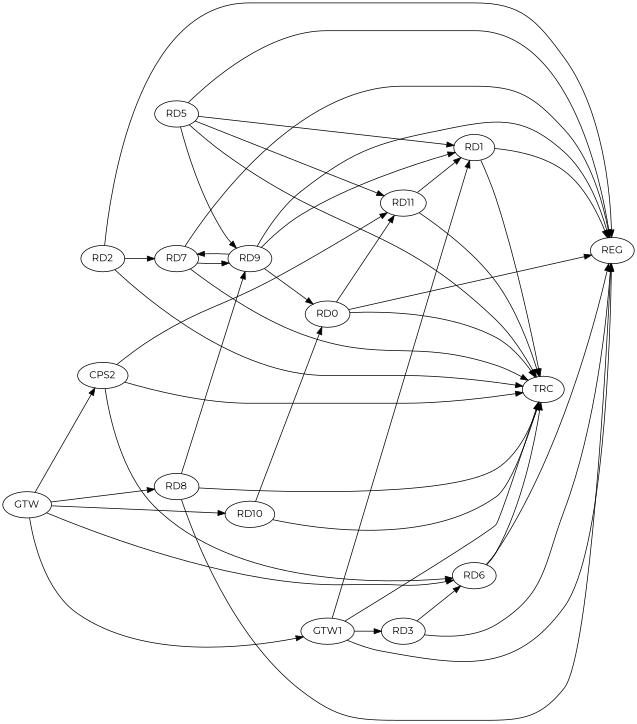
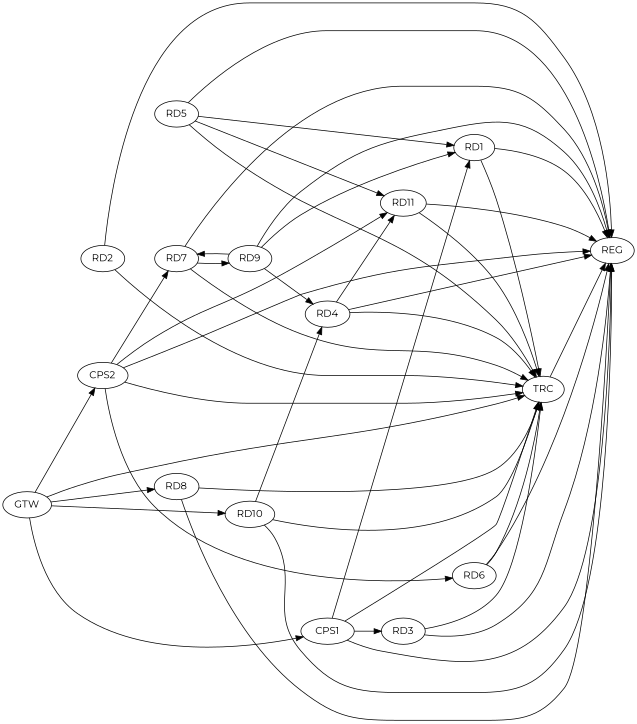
edge "RD11" -> "RD1": now "RD11" -> "REG"
edge "RD5" -> "RD9": removed
edge "RD2" -> "RD7": now "CPS2" -> "RD7"
edge "CPS2" -> "REG": added
node "RD0": label "RD0" -> "RD4"
edge "TRC" -> "REG": added
edge "RD8" -> "RD9": removed
edge "GTW" -> "RD6": now "GTW" -> "TRC"
edge "RD3" -> "RD6": now "RD3" -> "TRC"
node "GTW1": label "GTW1" -> "CPS1"
edge "RD10" -> "REG": added
